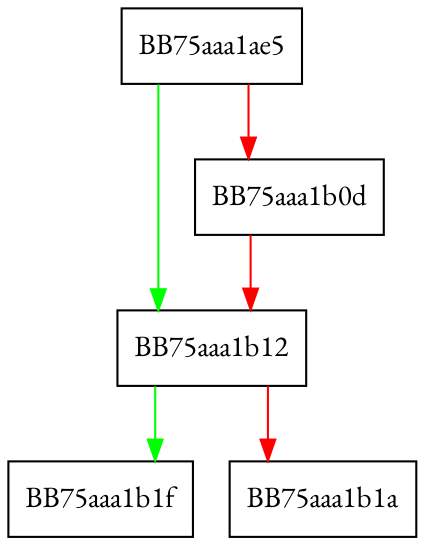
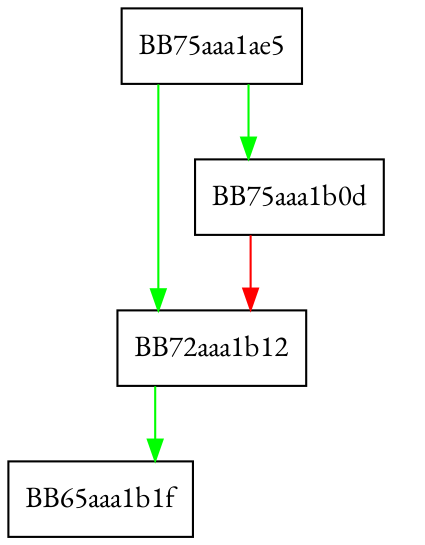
edge "BB75aaa1ae5" -> "BB75aaa1b0d": color red -> green
node "BB75aaa1b12": label "BB75aaa1b12" -> "BB72aaa1b12"
node "BB75aaa1b1f": label "BB75aaa1b1f" -> "BB65aaa1b1f"
node "BB75aaa1b1a": removed
